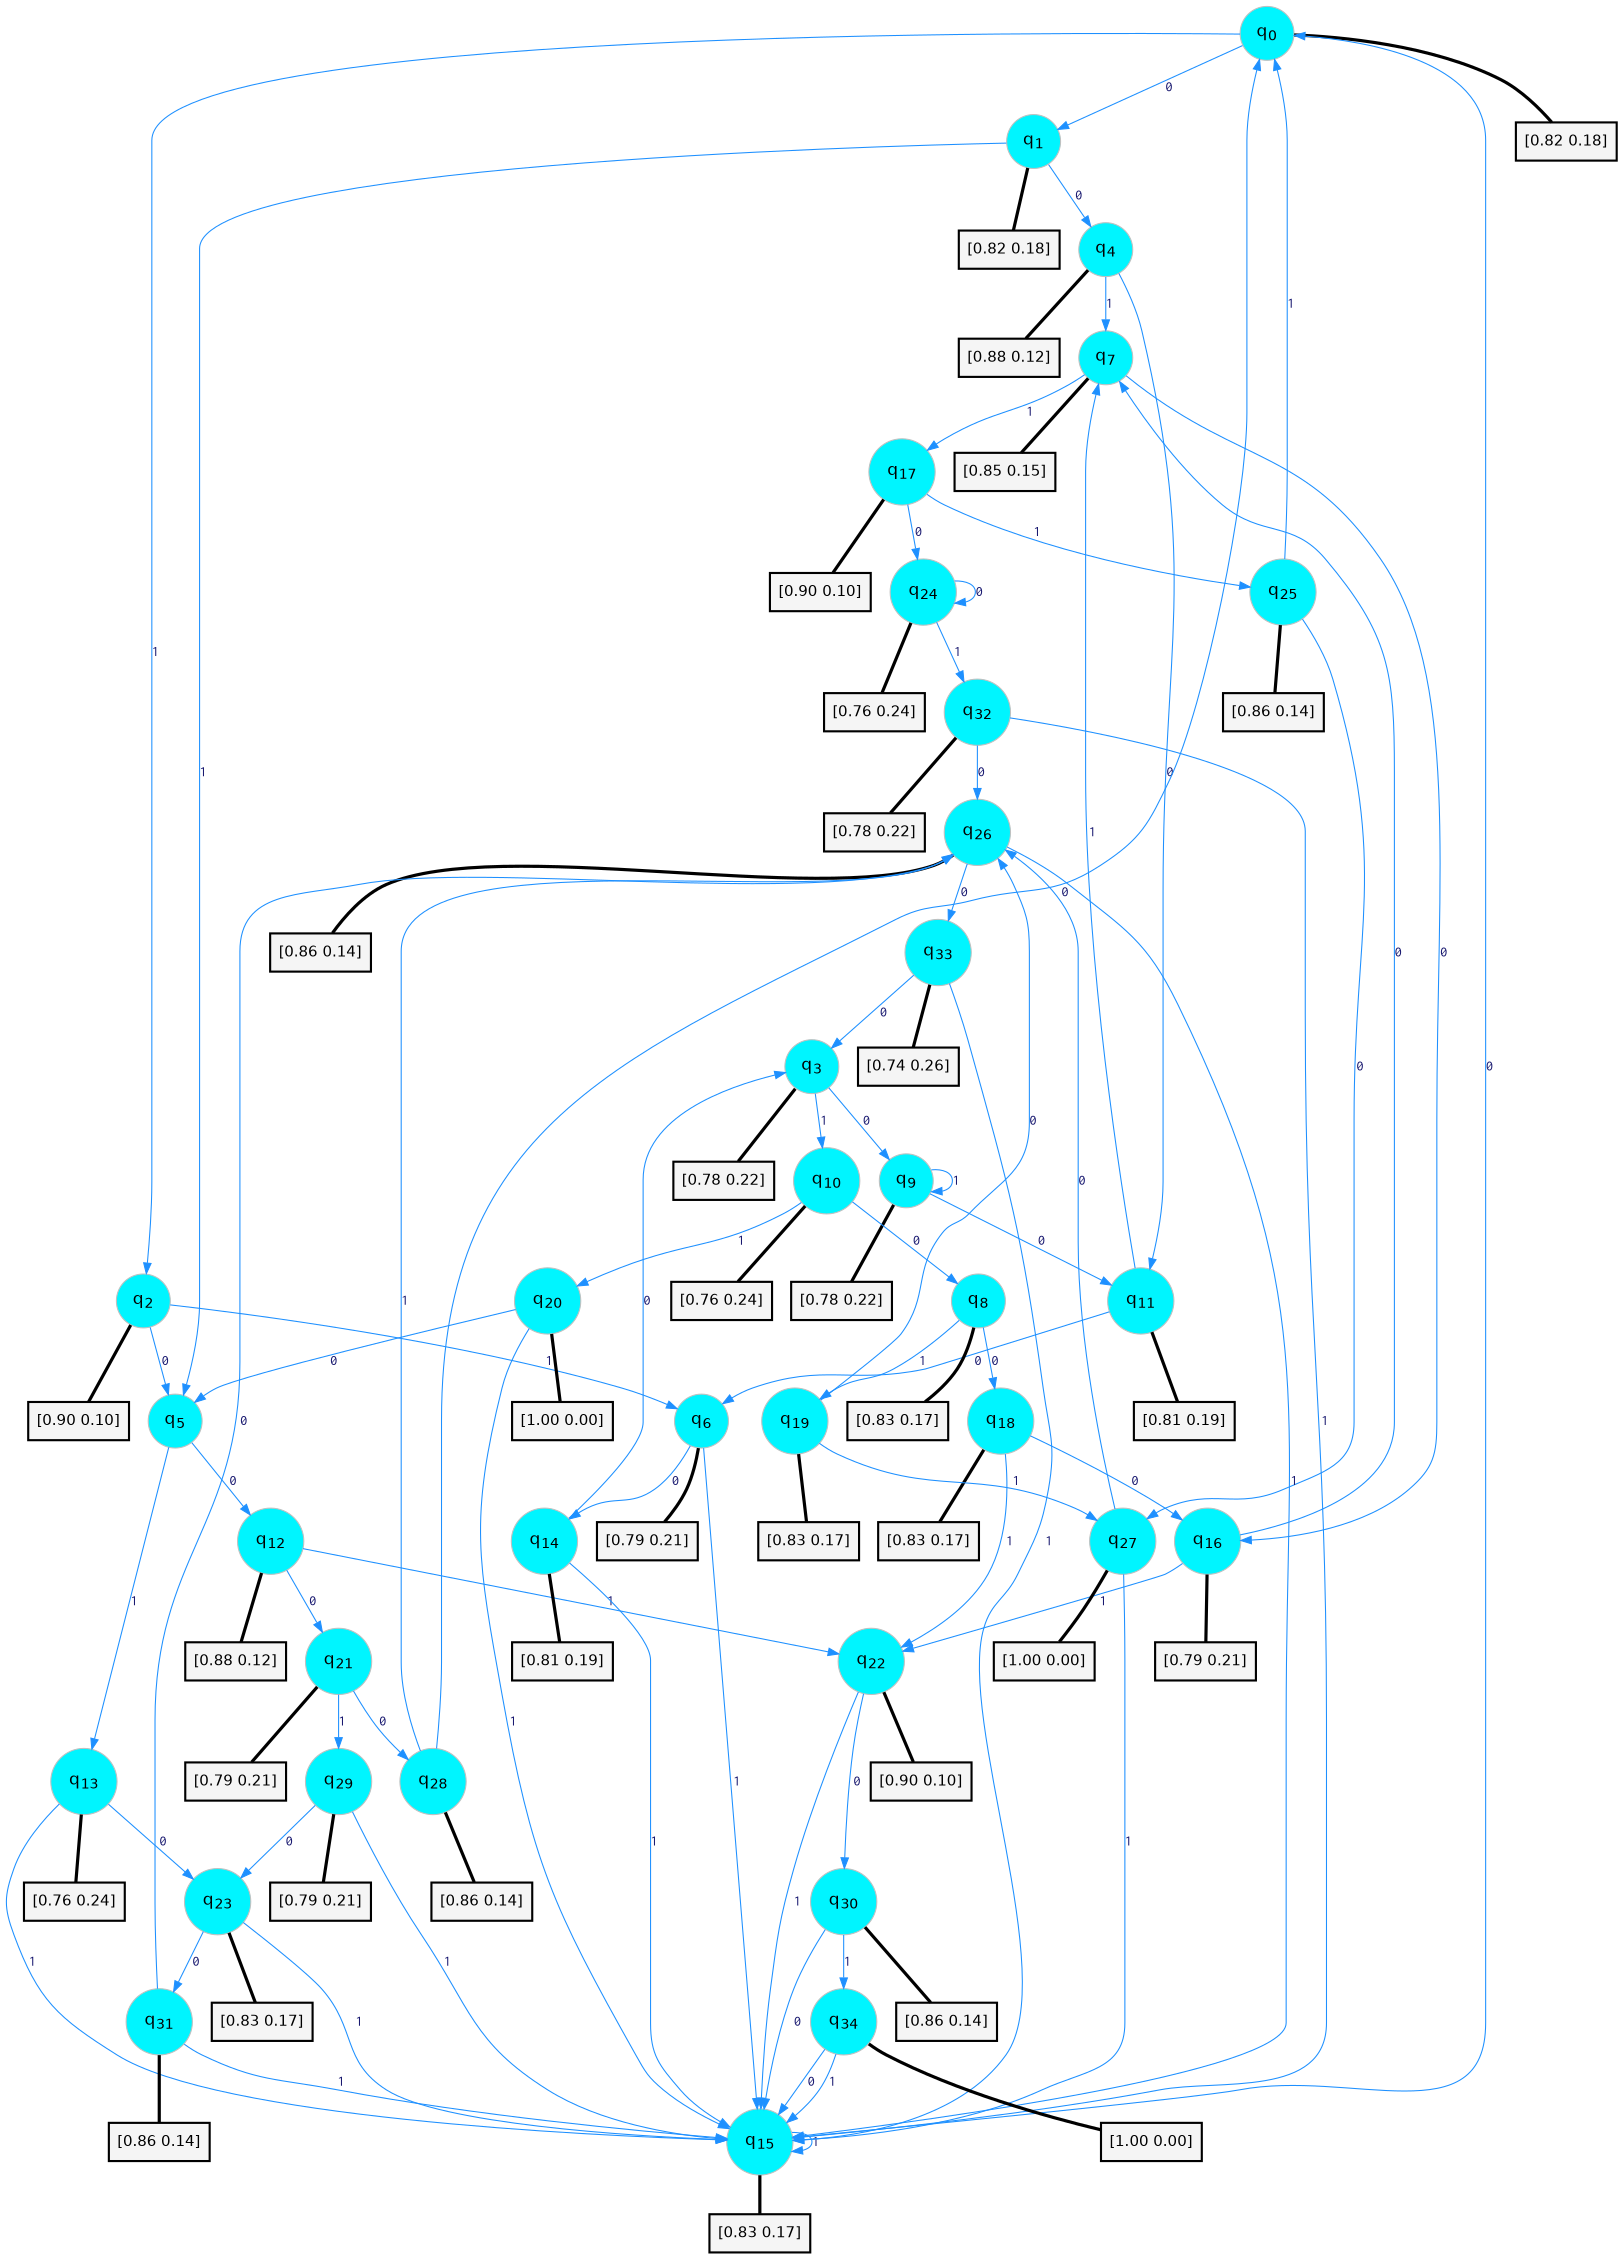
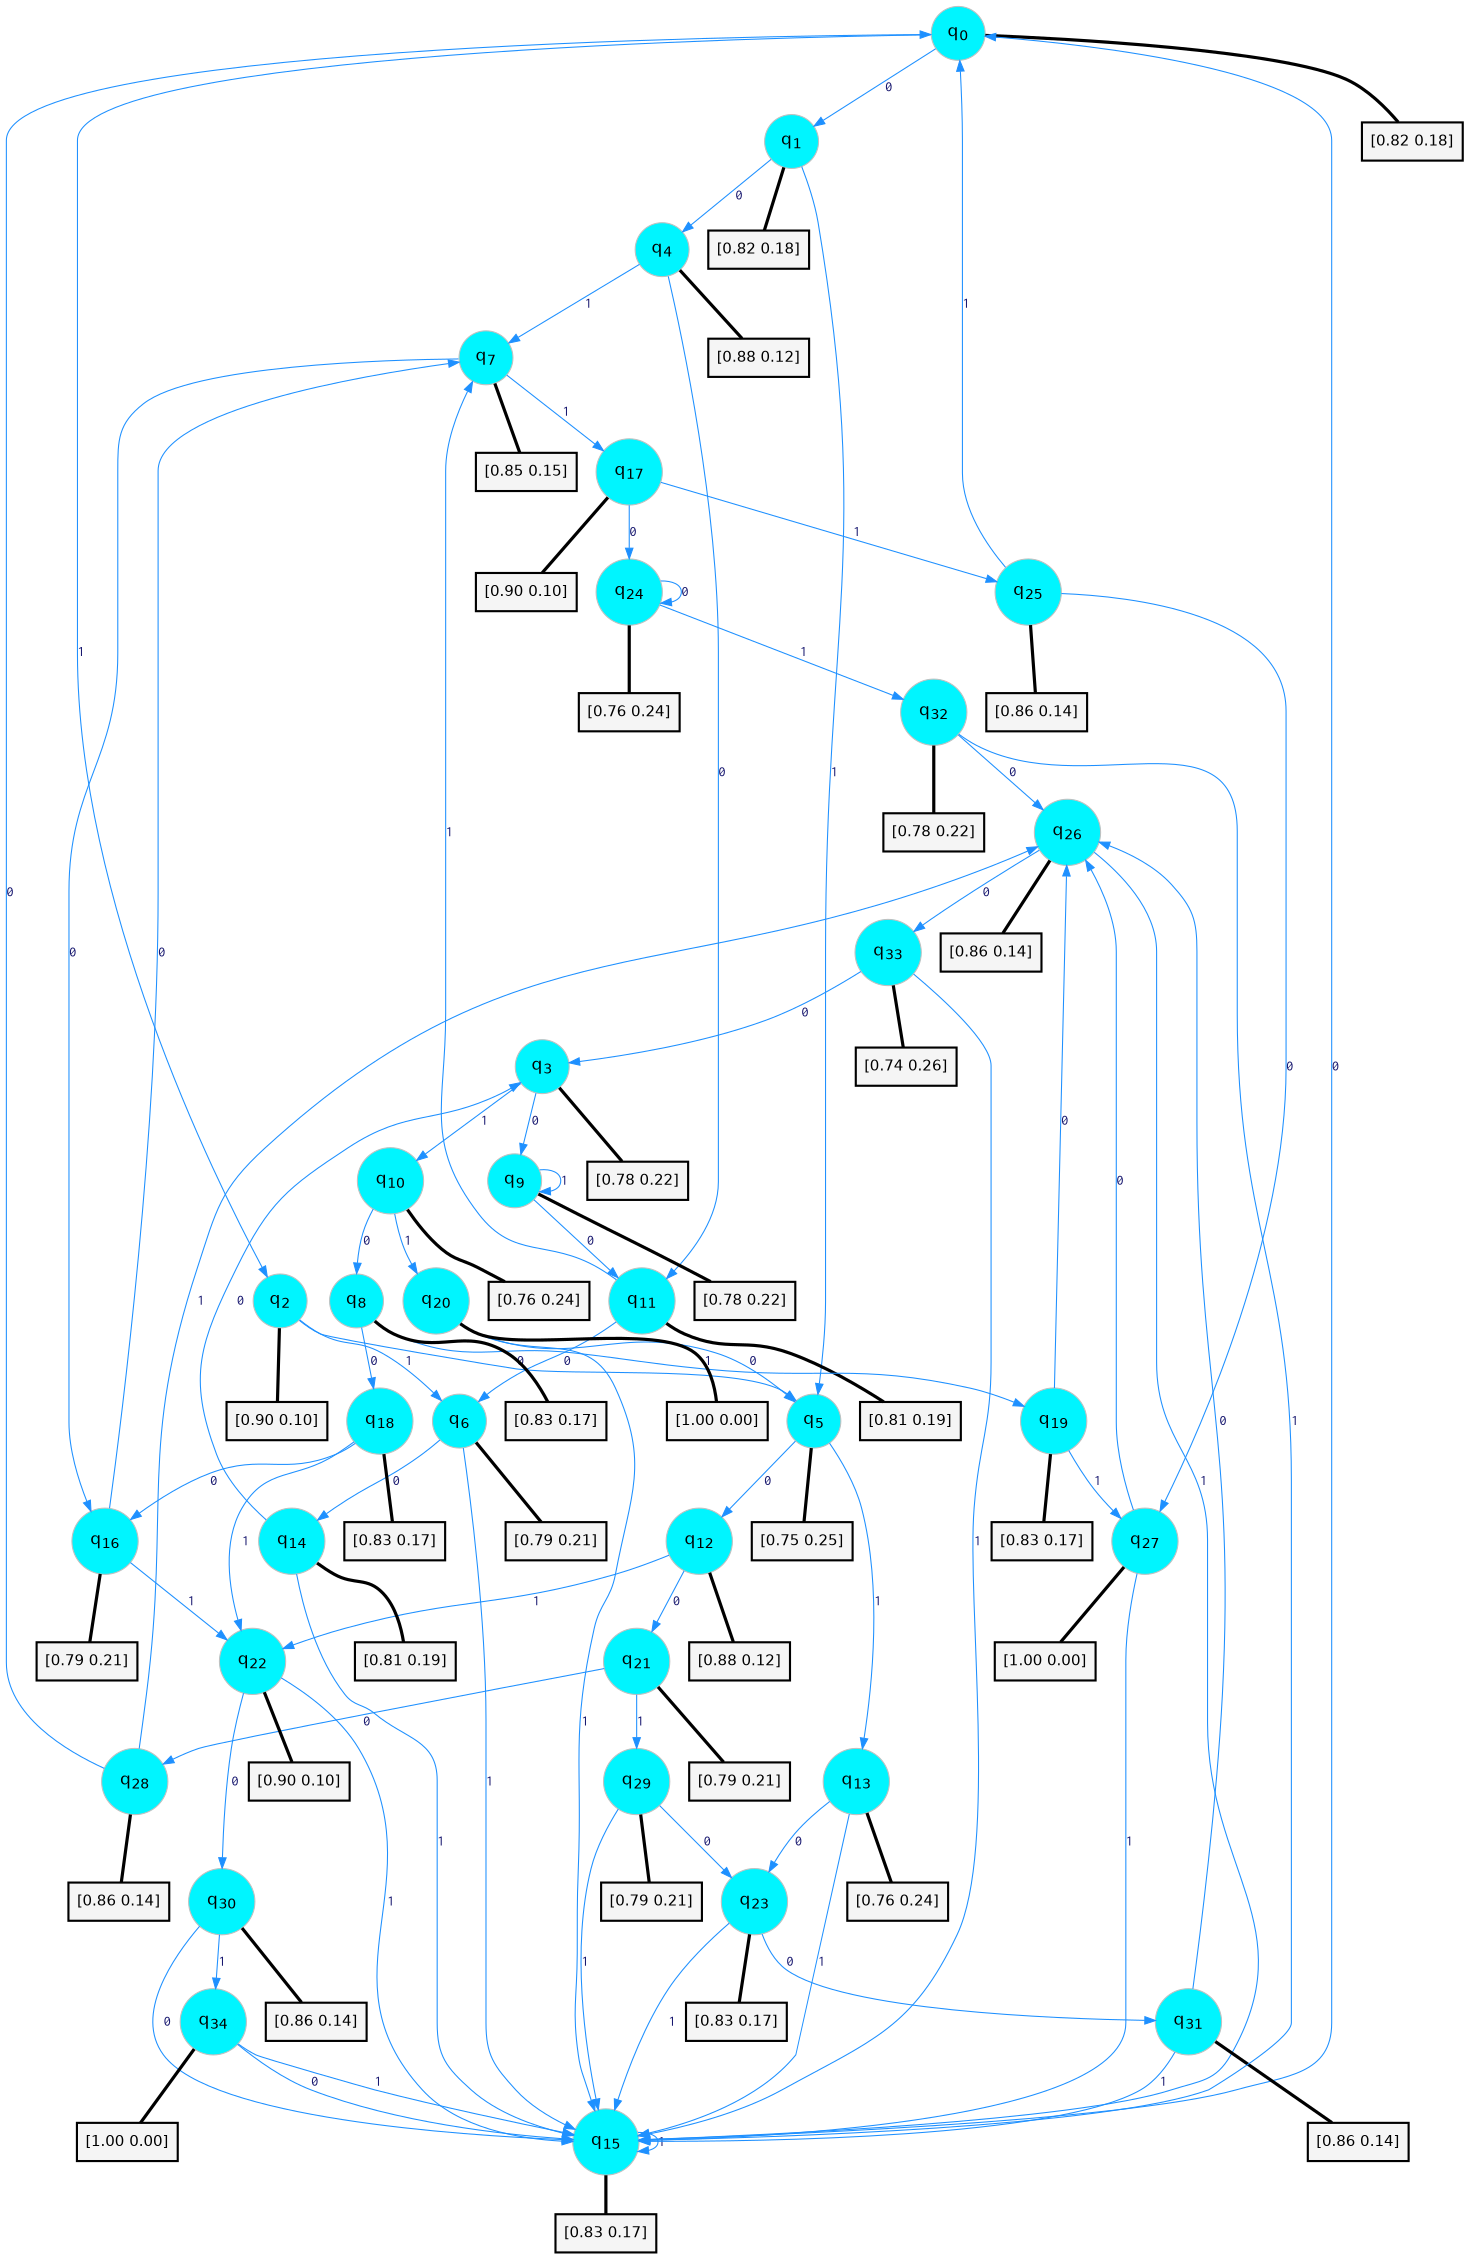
node "[0.75 0.25]": added
